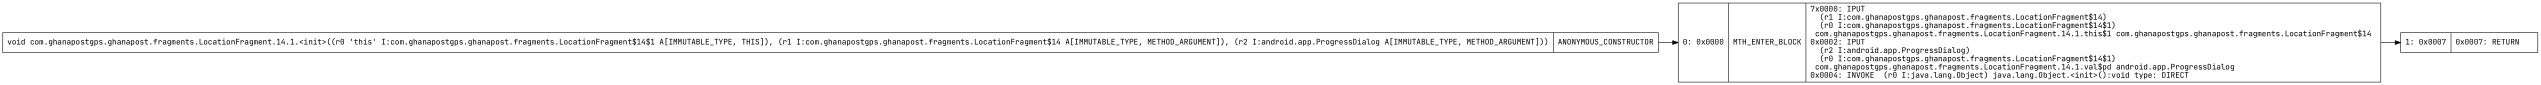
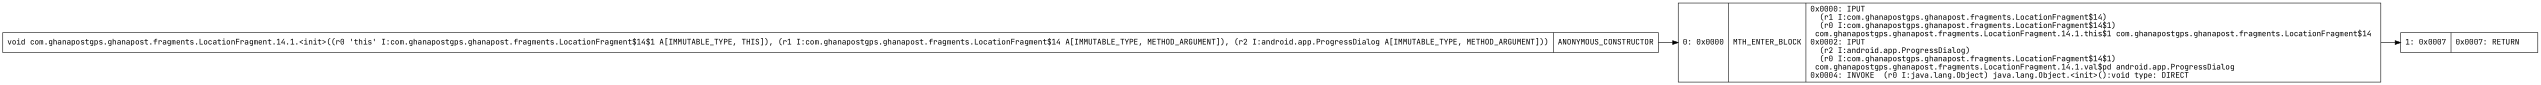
node "0: 0x0000": text "7x0000: IPUT" -> "0x0000: IPUT"
